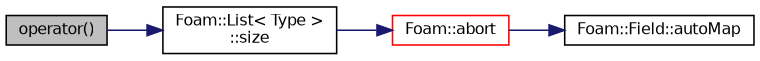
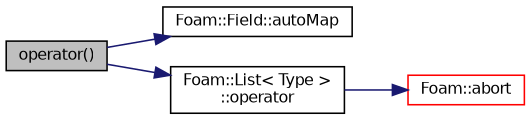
node "Foam::List< Type > ::size": label "Foam::List< Type > ::size" -> "Foam::List< Type > ::operator"
edge "Foam::abort" -> "Foam::Field::autoMap": now "operator()" -> "Foam::Field::autoMap"
